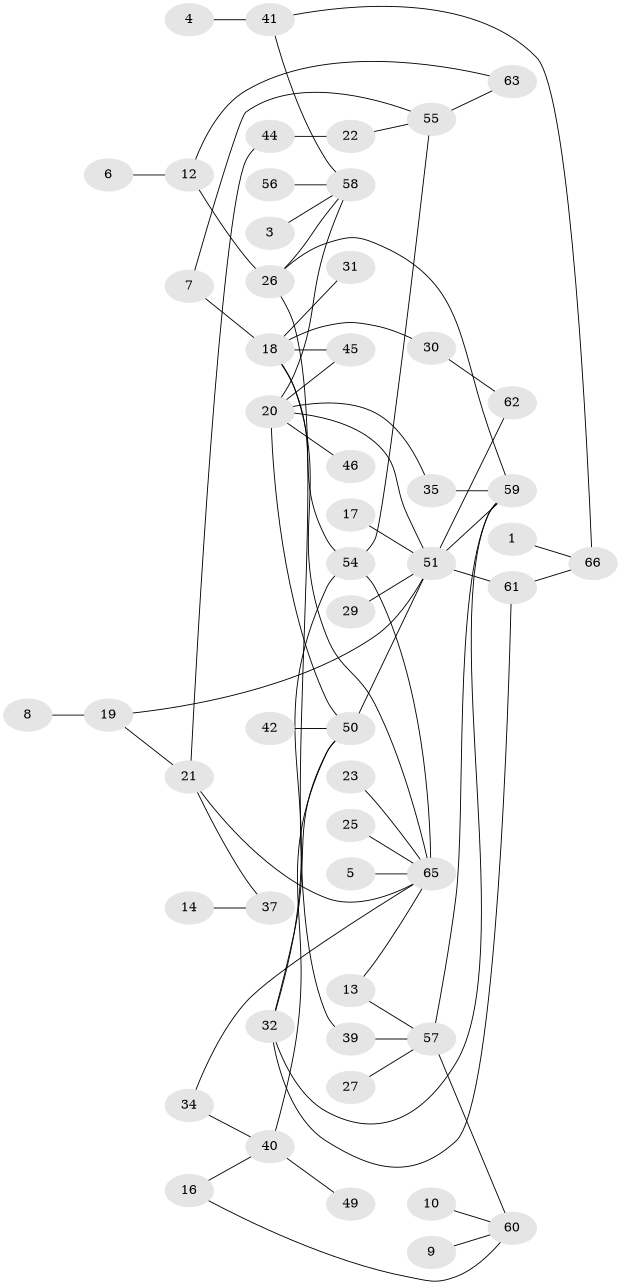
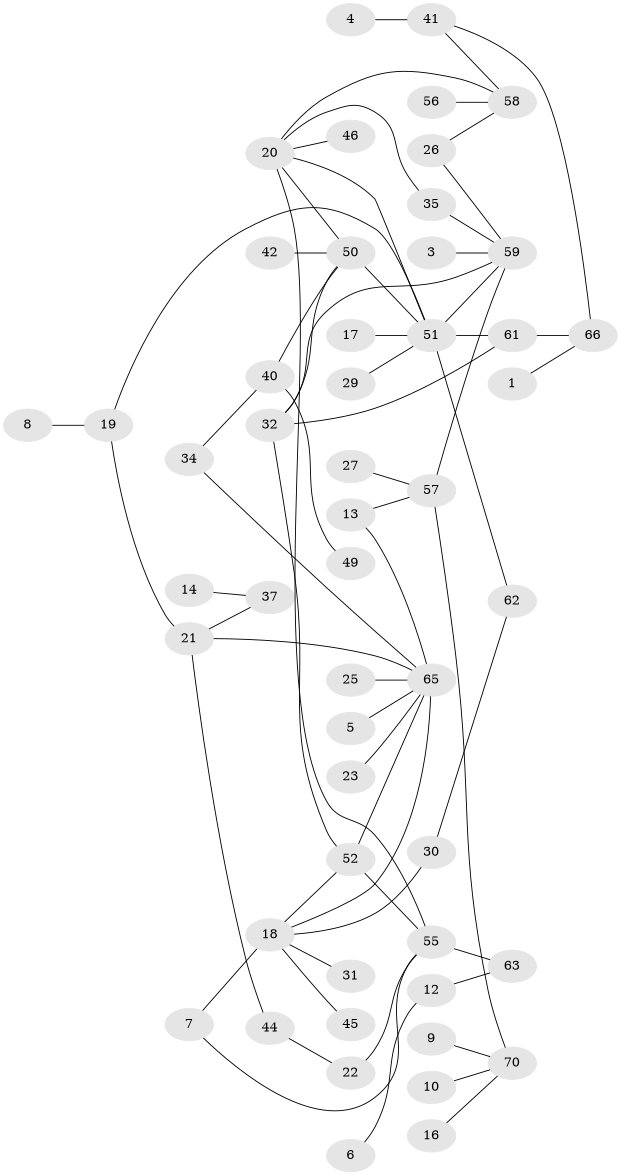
edge "58" -- "3": now "59" -- "3"
edge "12" -- "26": removed
edge "45" -- "20": now "55" -- "20"
node "54": label "54" -> "52"
node "39": removed
edge "40" -- "16": removed
node "60": label "60" -> "70"
